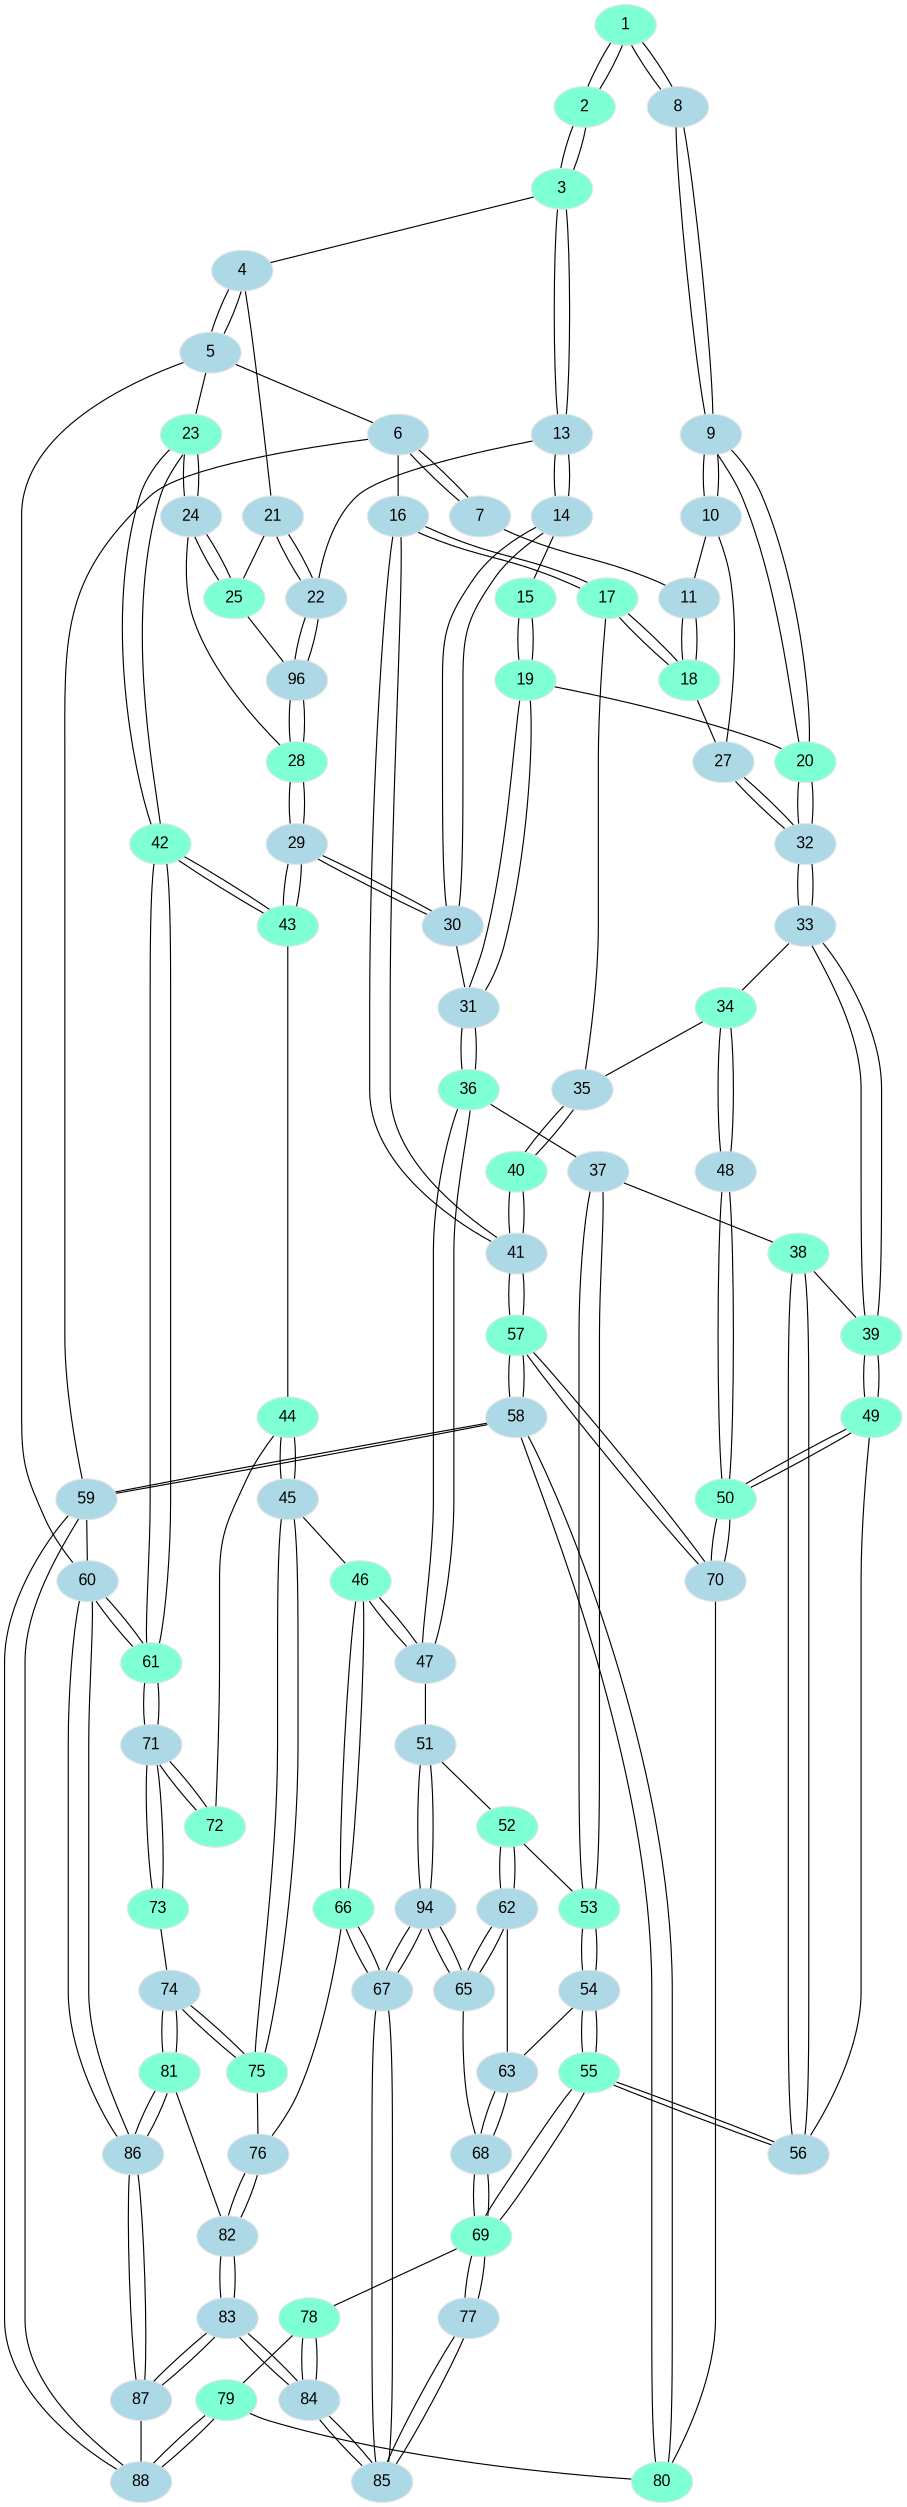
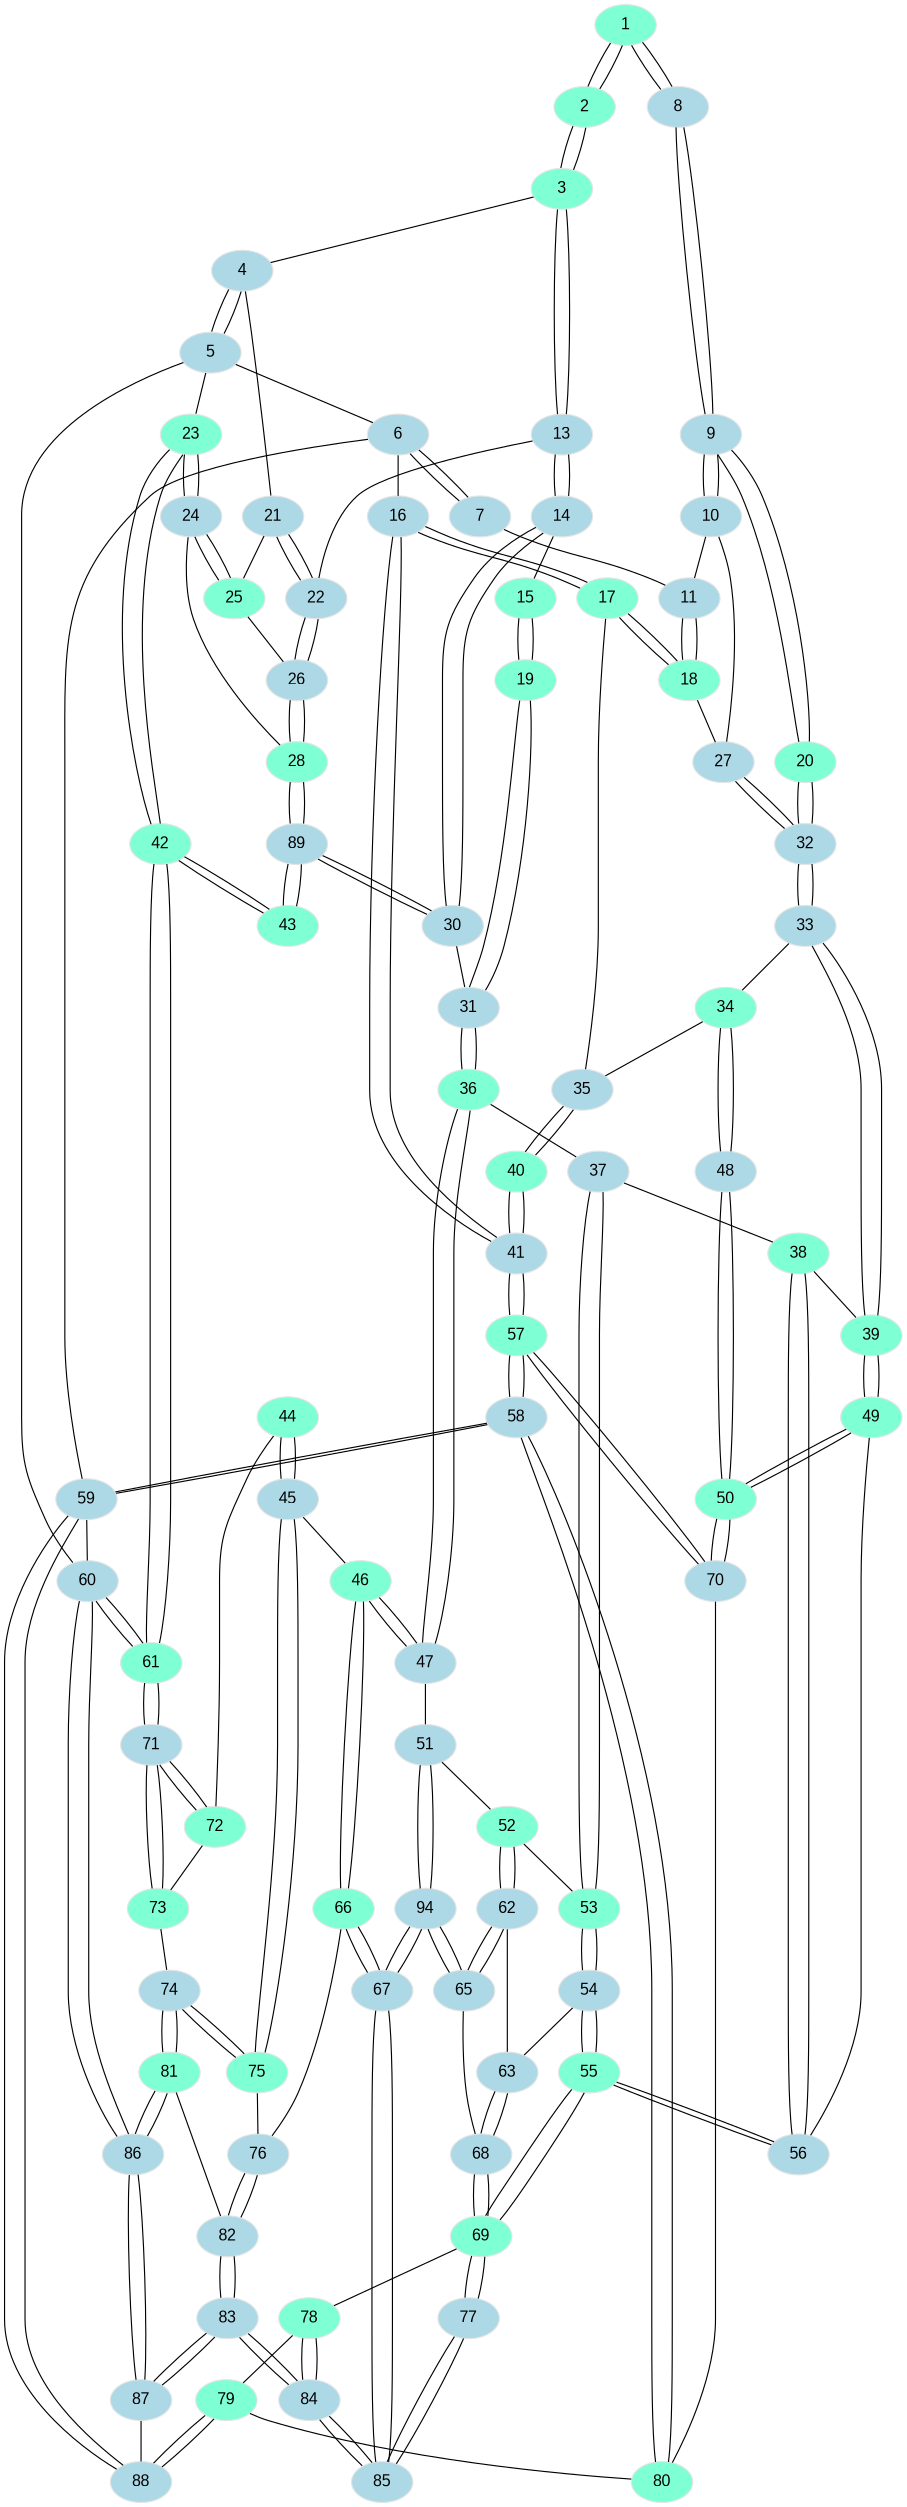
node "96": label "96" -> "26"
edge "19" -- "20": removed
node "29": label "29" -> "89"
edge "43" -- "44": removed
edge "72" -- "73": added
